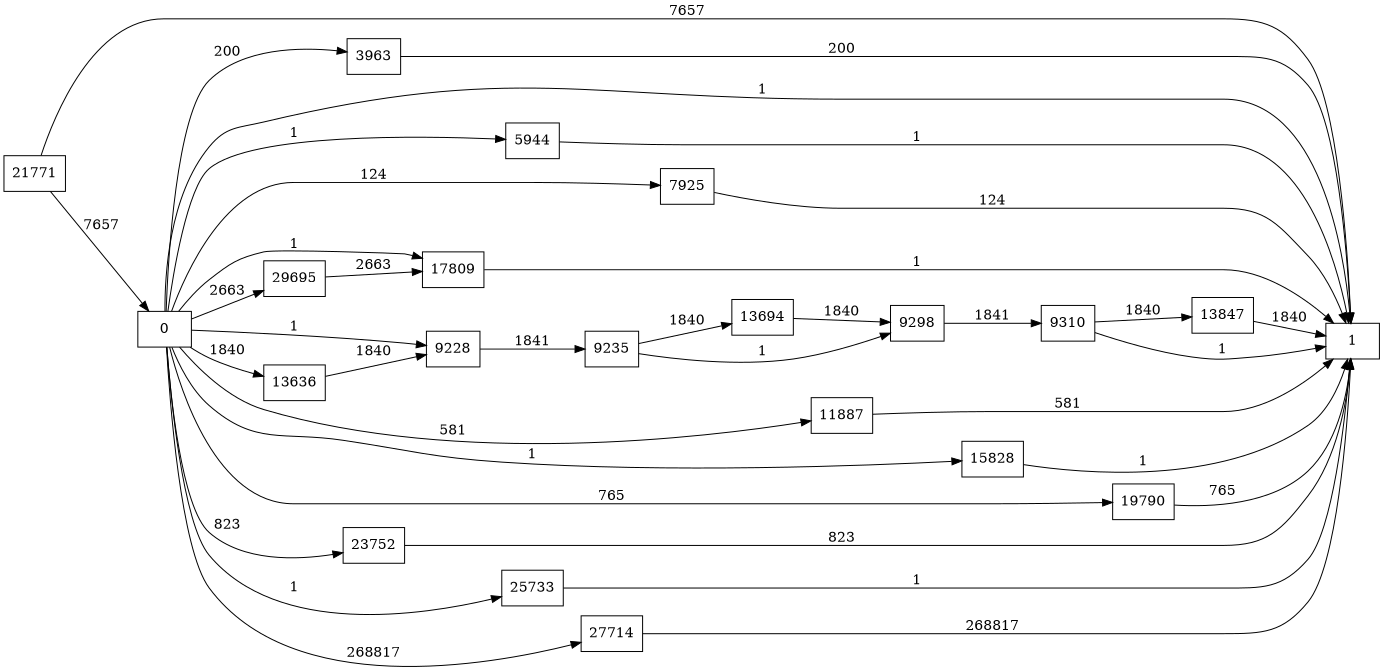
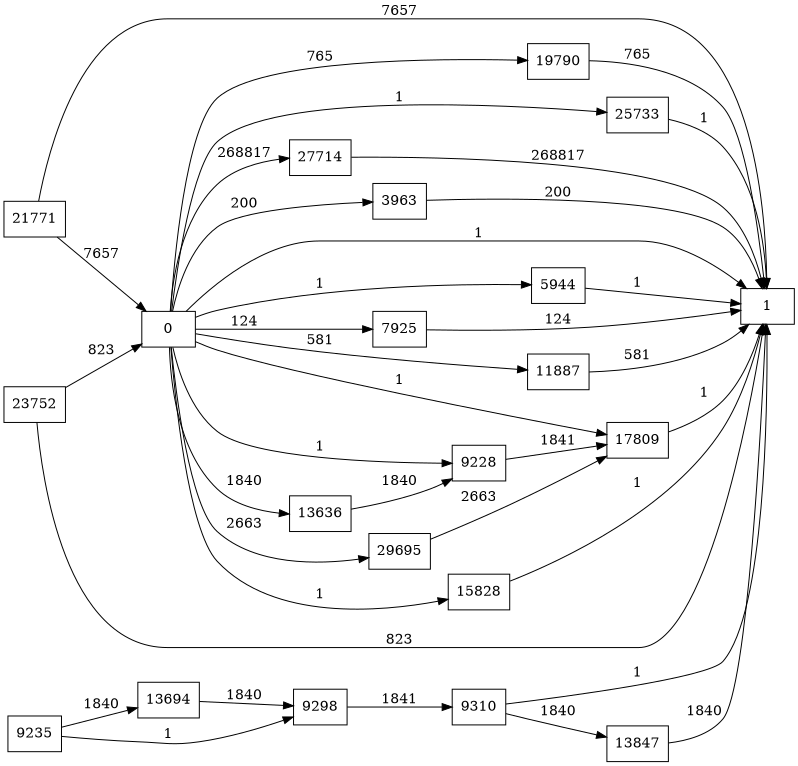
edge "9228" -> "9235": now "9228" -> "17809"
edge "0" -> "23752": reversed
